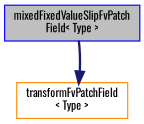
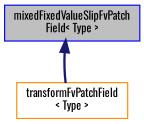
edge "mixedFixedValueSlipFvPatch Field< Type >" -> "transformFvPatchField < Type >": reversed
